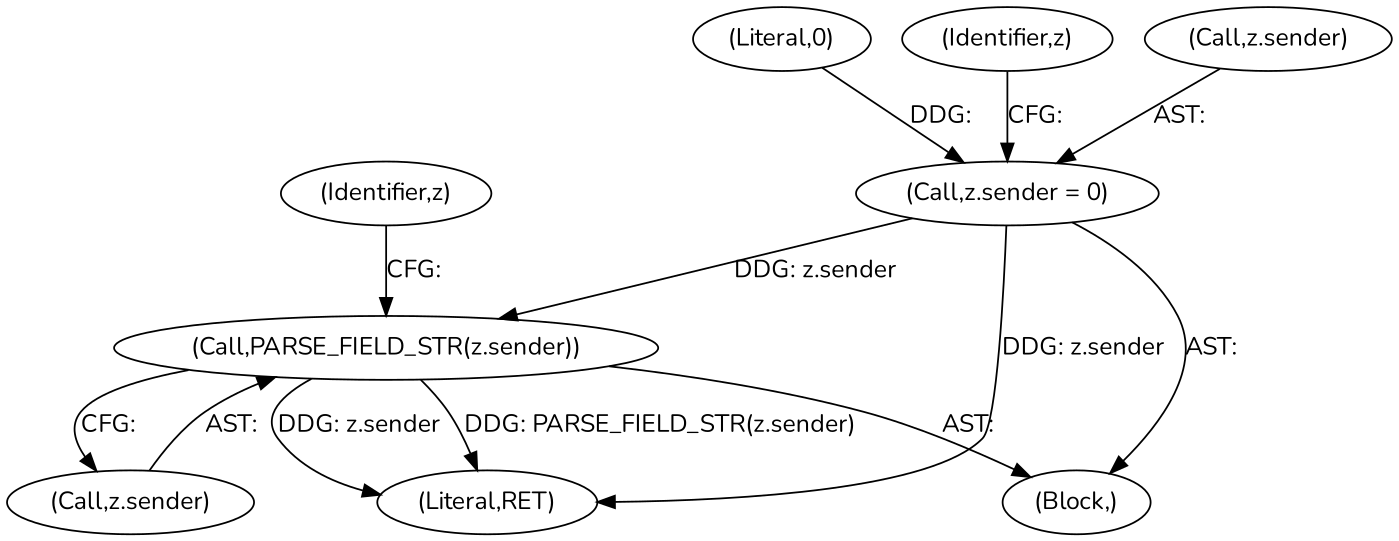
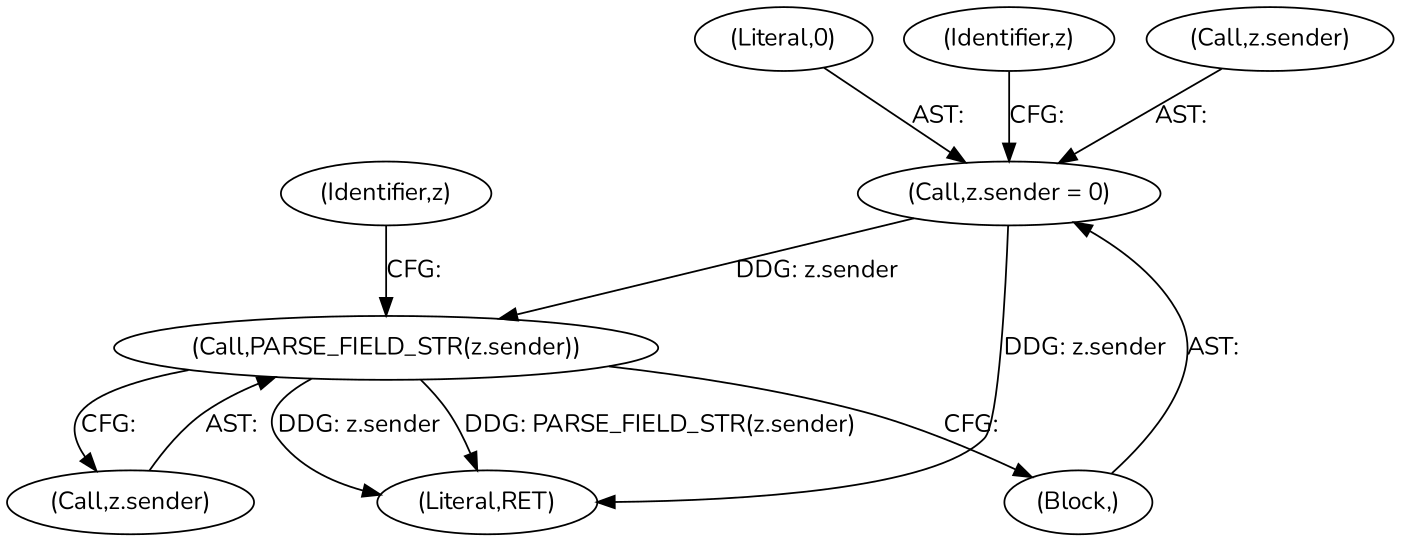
edge "(Literal,0)" -> "(Call,z.sender = 0)": label "DDG: " -> "AST: "
edge "(Call,z.sender = 0)" -> "(Block,)": reversed
edge "(Call,PARSE_FIELD_STR(z.sender))" -> "(Block,)": label "AST: " -> "CFG: "
